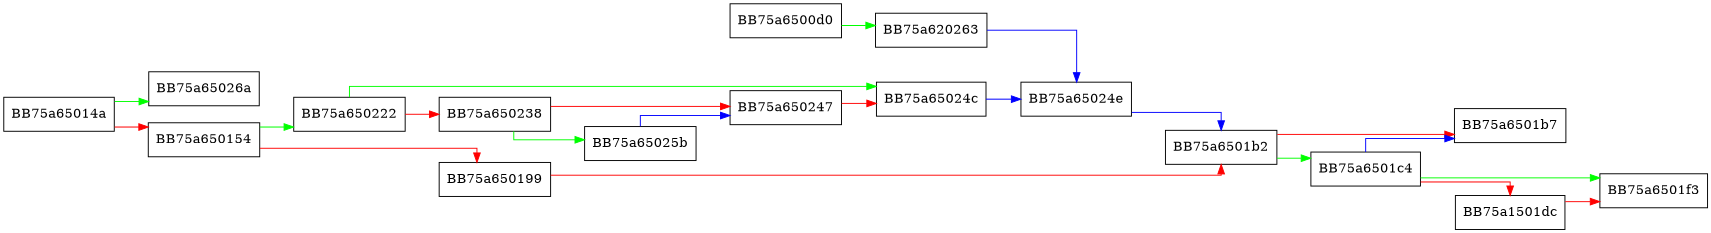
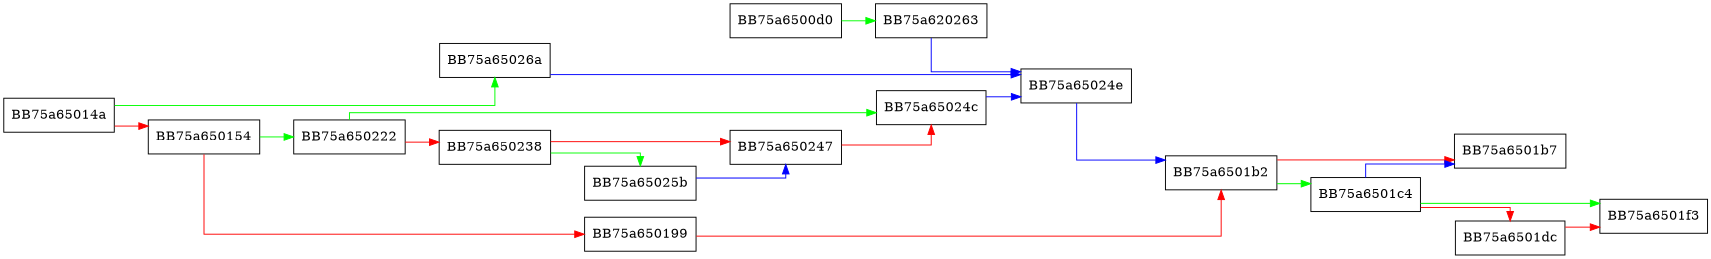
edge "BB75a65026a" -> "BB75a65024e": added
node "BB75a1501dc": label "BB75a1501dc" -> "BB75a6501dc"
